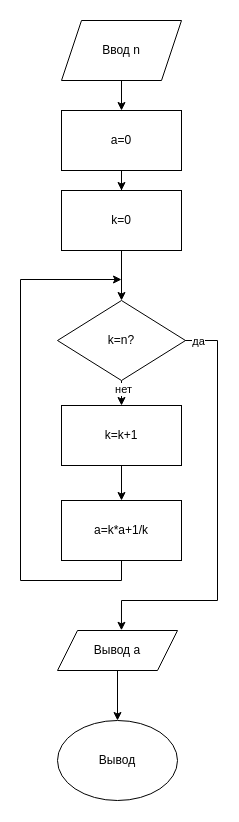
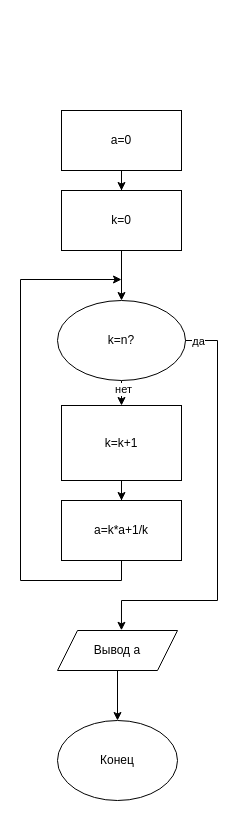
node "Ввод n": removed
edge "Ввод n" -> "a=0": removed
node "k=n?": shape diamond -> ellipse
node "k=k+1": size 120x60 -> 120x75
node "Вывод": label "Вывод" -> "Конец"
